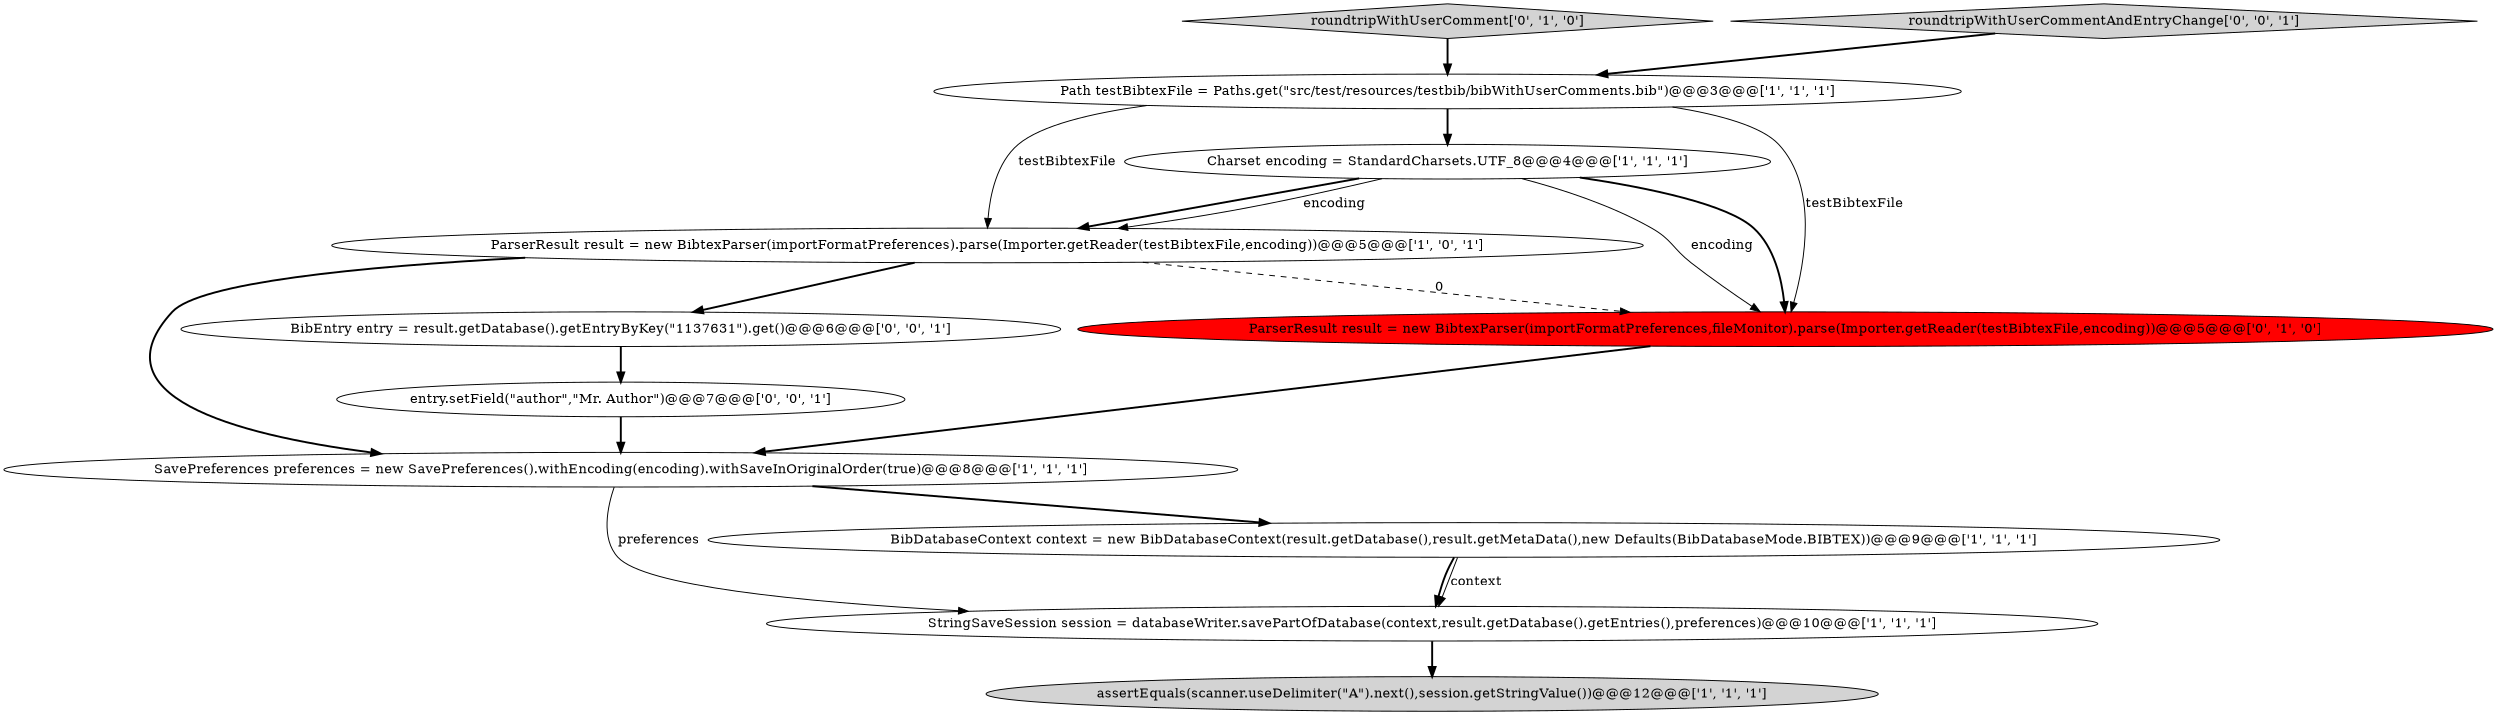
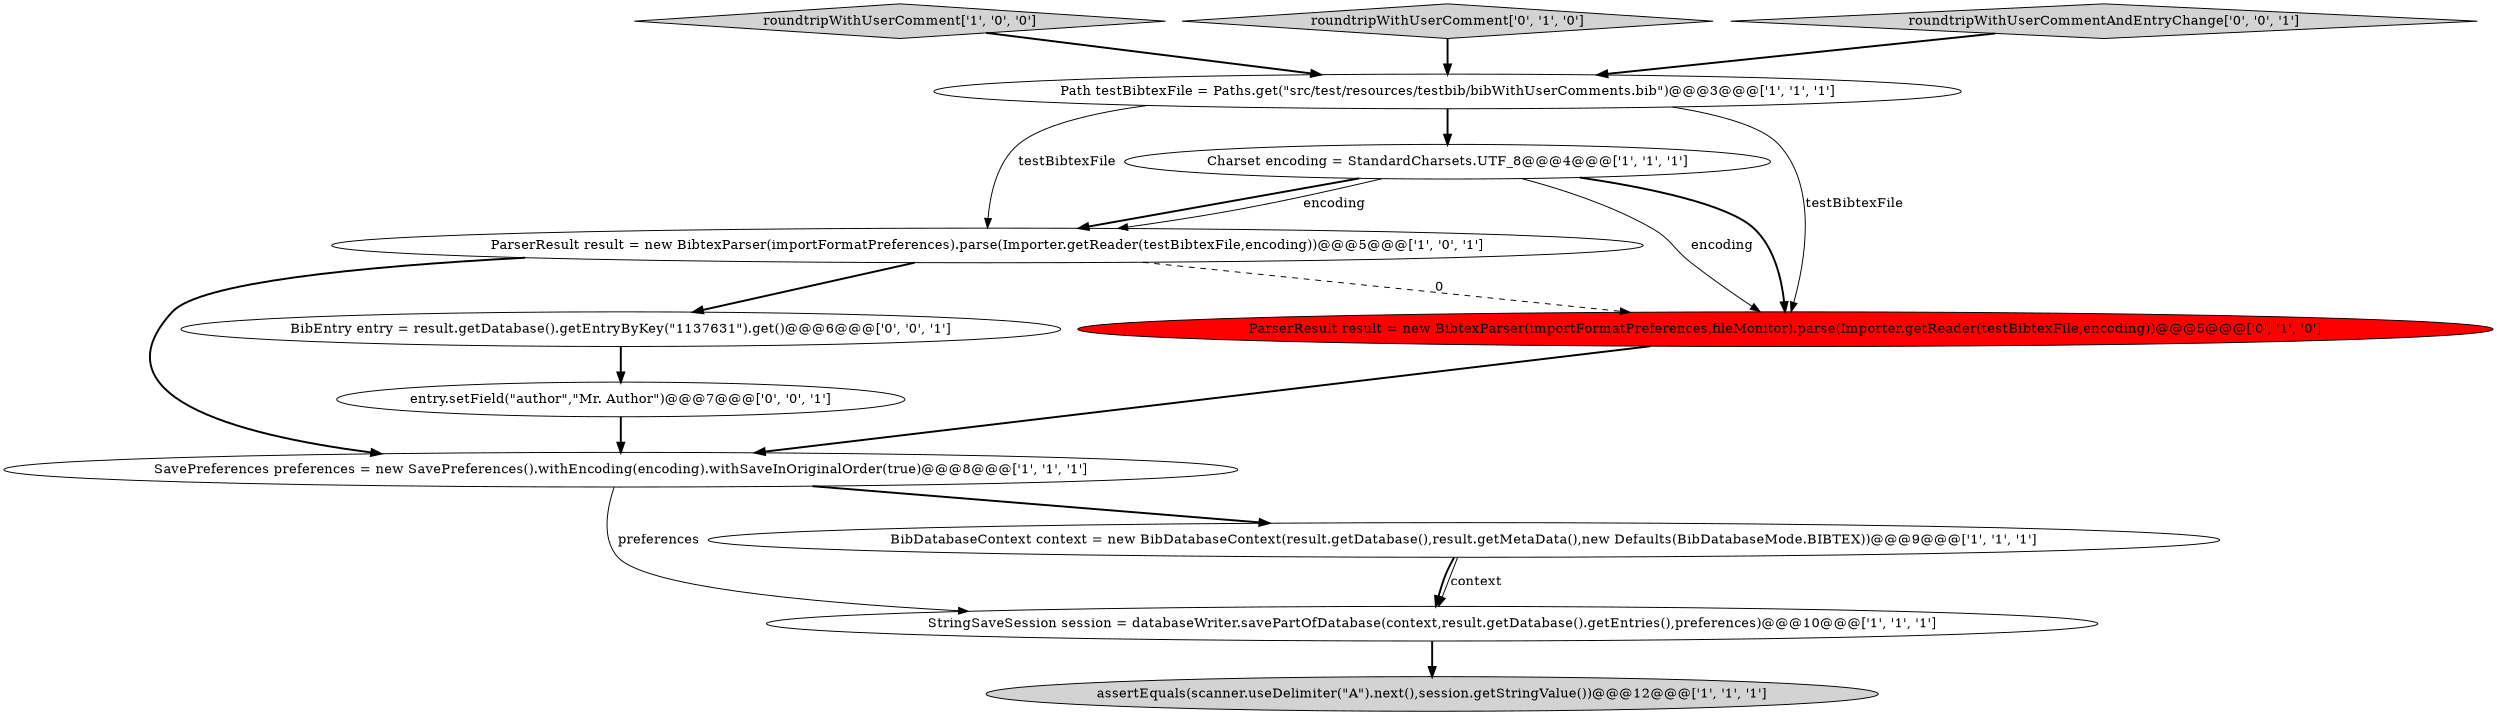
node "roundtripWithUserComment['1', '0', '0']": added
